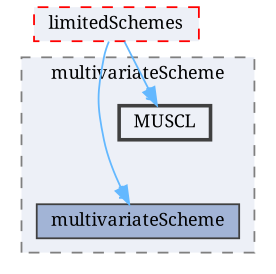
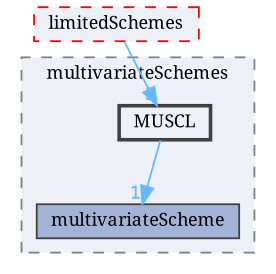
cluster "multivariateScheme": label "multivariateScheme" -> "multivariateSchemes"
edge "limitedSchemes" -> "multivariateScheme": now "MUSCL" -> "multivariateScheme"
